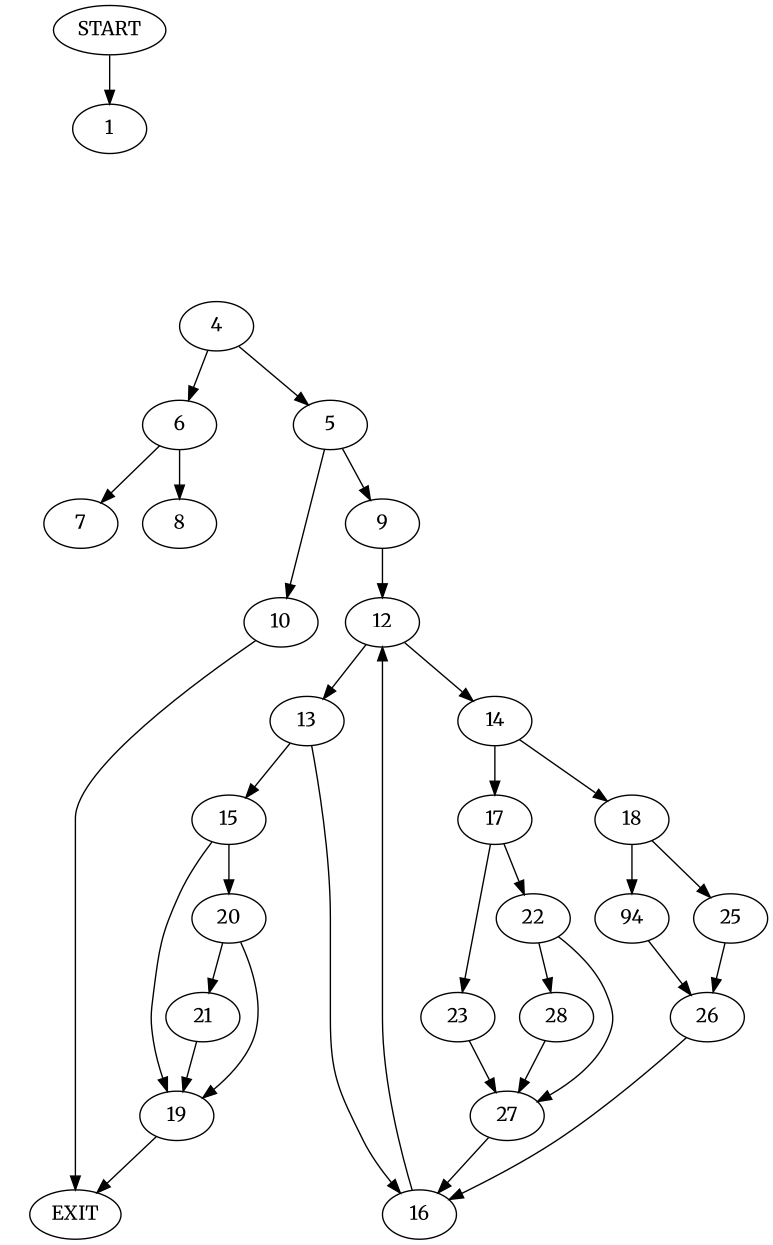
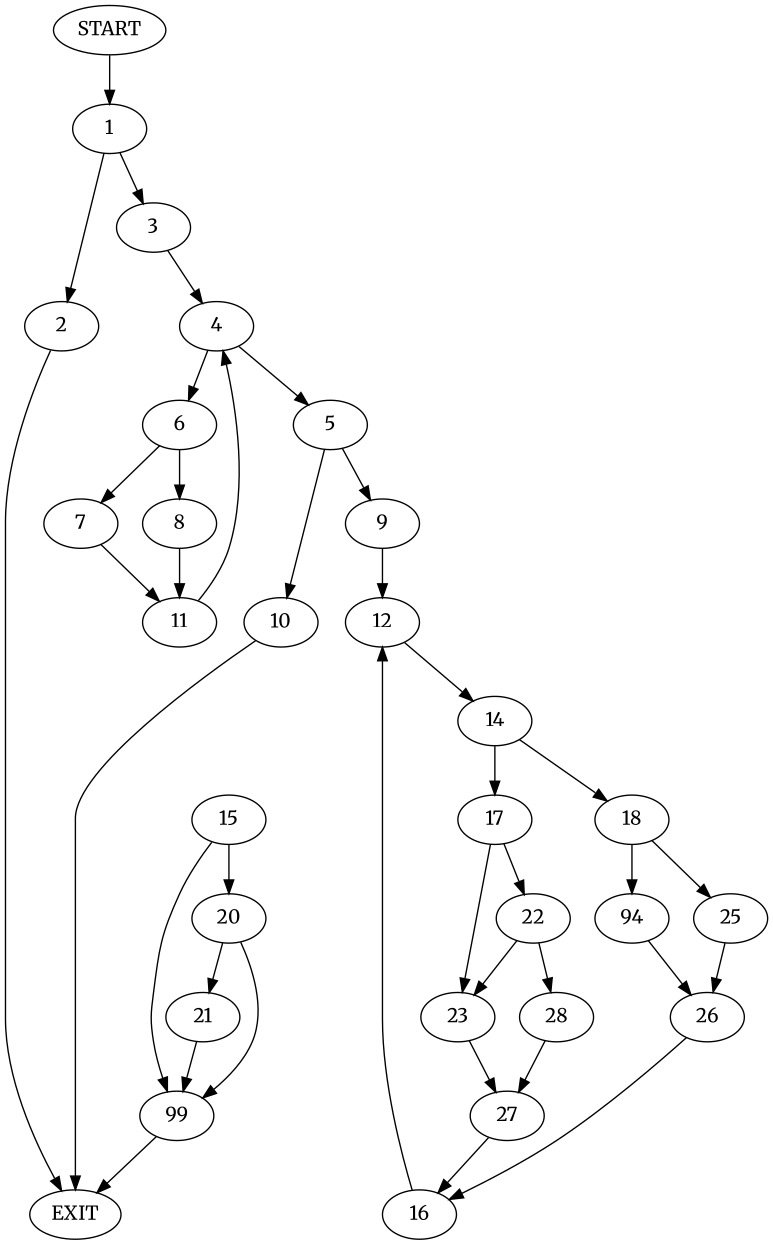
node "3": added
node "2": added
node "11": added
node "13": removed
edge "22" -> "27": now "22" -> "23"
node "19": label "19" -> "99"
